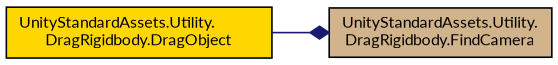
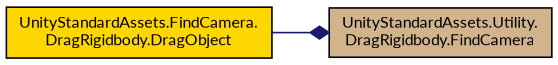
node "UnityStandardAssets.Utility. DragRigidbody.DragObject": label "UnityStandardAssets.Utility. DragRigidbody.DragObject" -> "UnityStandardAssets.FindCamera. DragRigidbody.DragObject"
